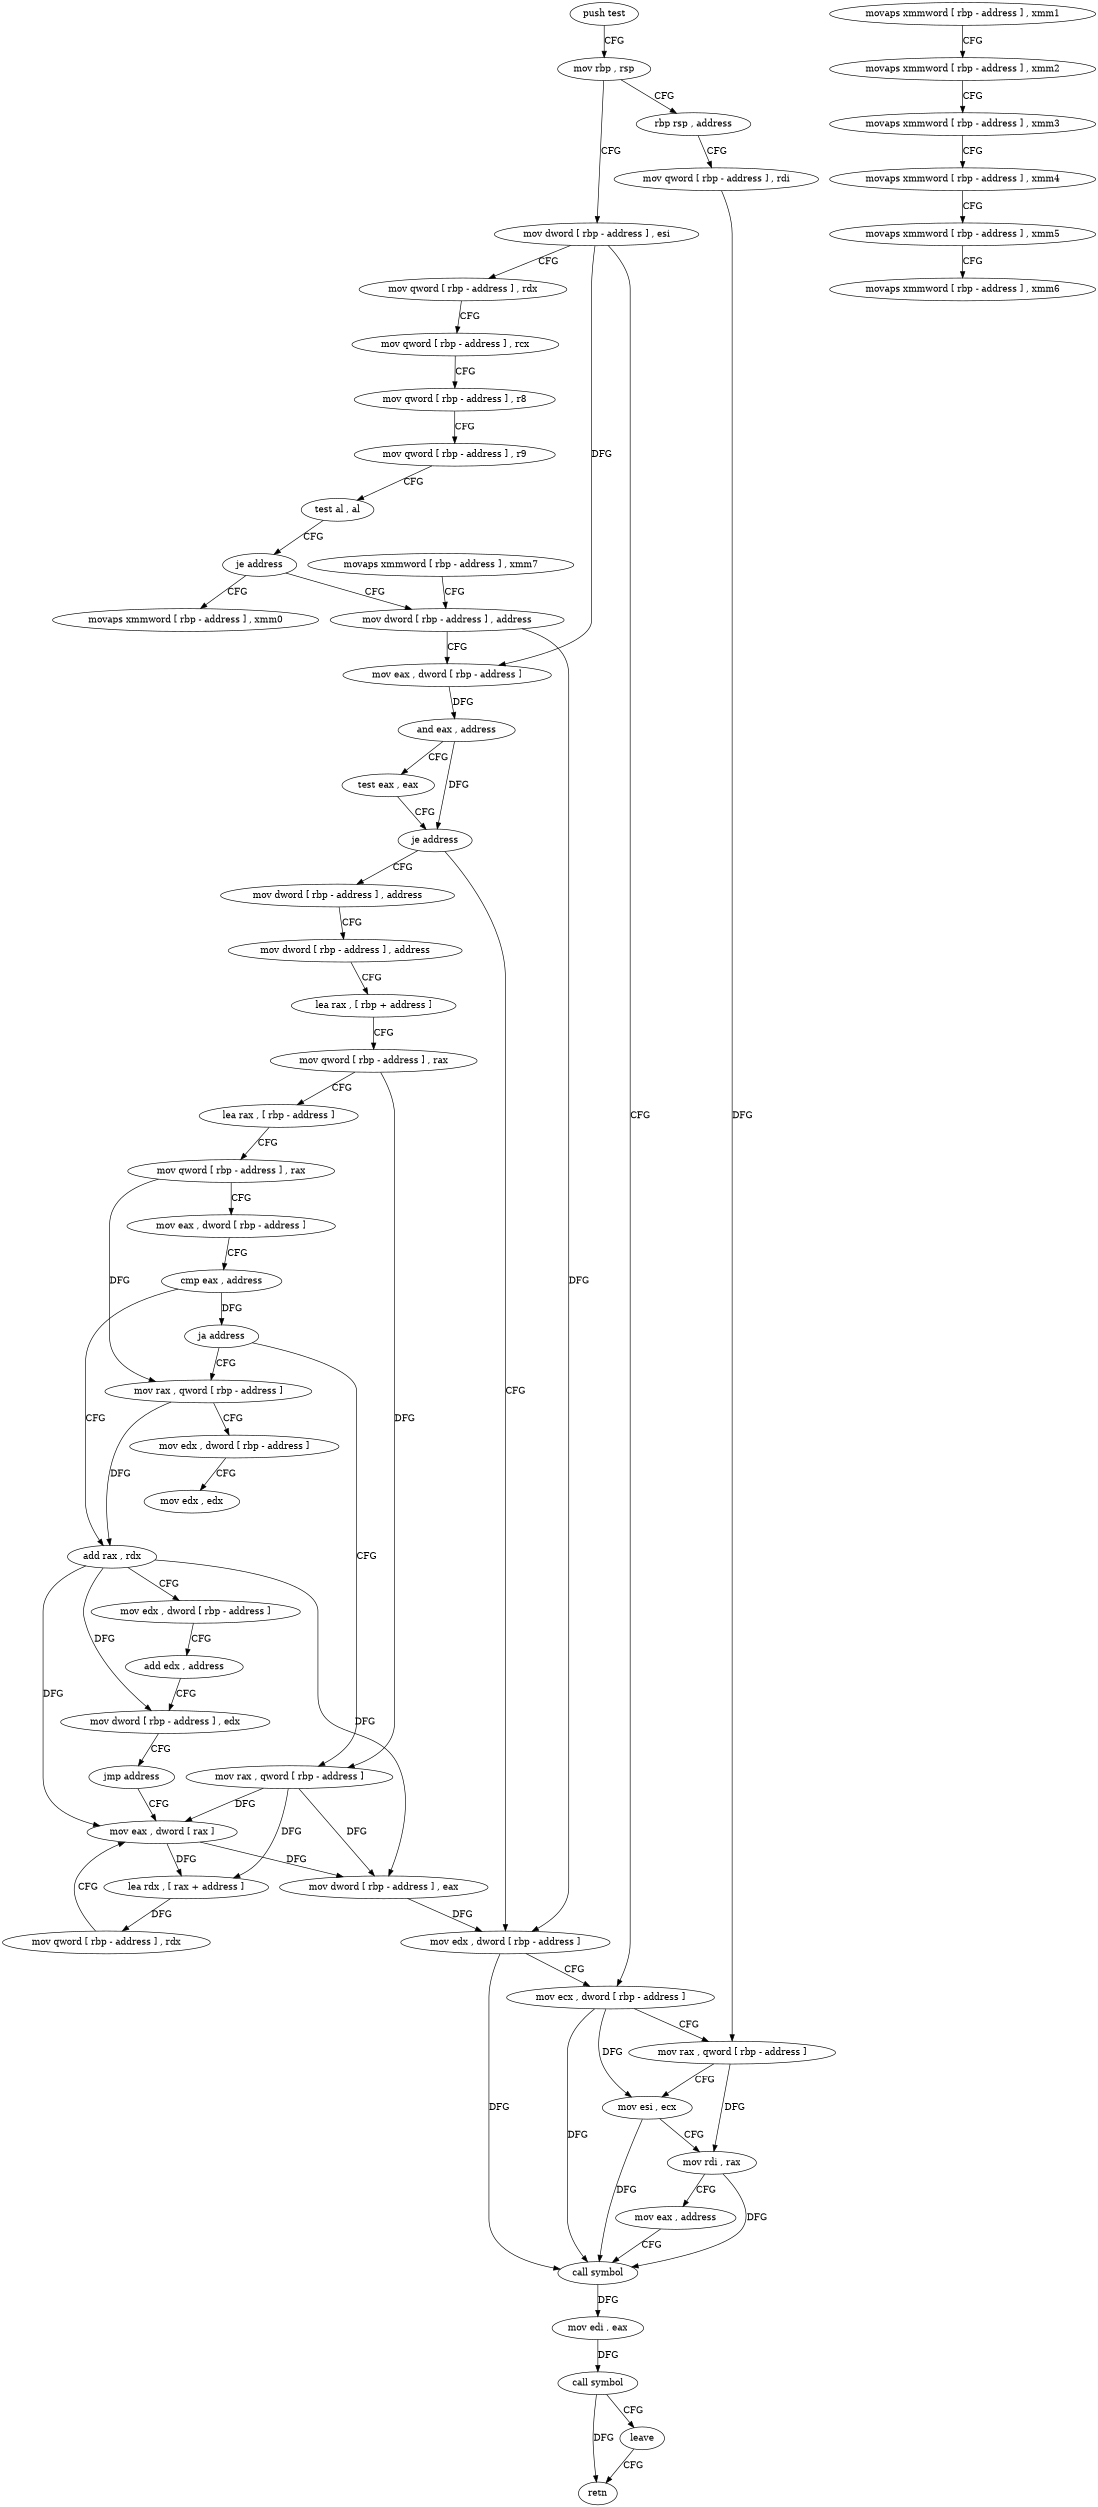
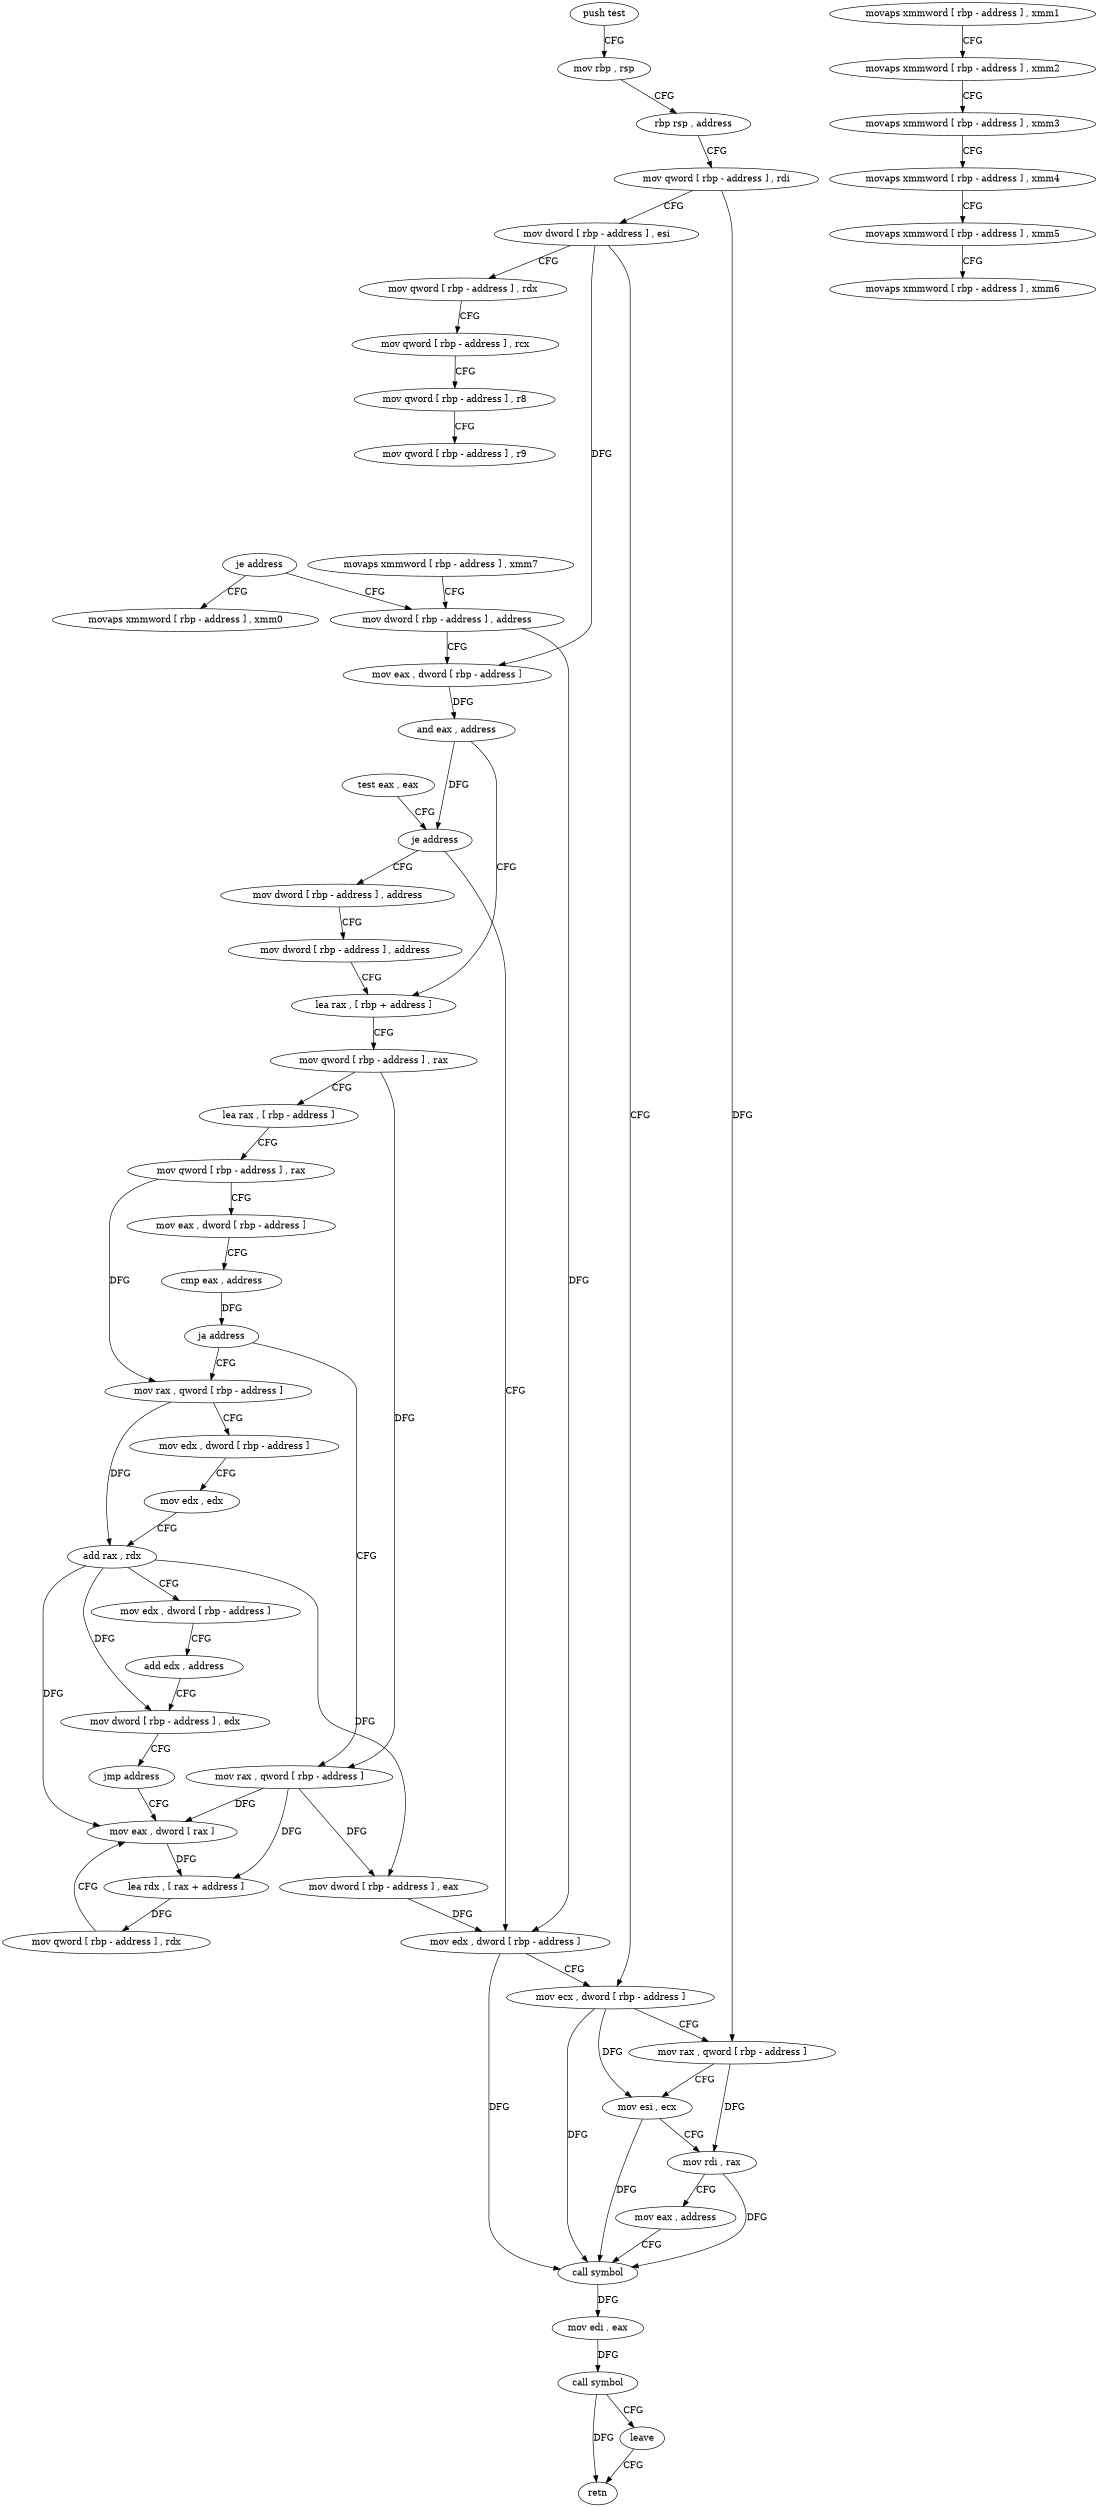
edge "mov rbp , rsp" -> "mov dword [ rbp - address ] , esi": now "mov qword [ rbp - address ] , rdi" -> "mov dword [ rbp - address ] , esi"
node "test al , al": removed
edge "and eax , address" -> "test eax , eax": now "and eax , address" -> "lea rax , [ rbp + address ]"
edge "cmp eax , address" -> "add rax , rdx": now "mov edx , edx" -> "add rax , rdx"
edge "mov eax , dword [ rax ]" -> "mov dword [ rbp - address ] , eax": removed, label "DFG"
